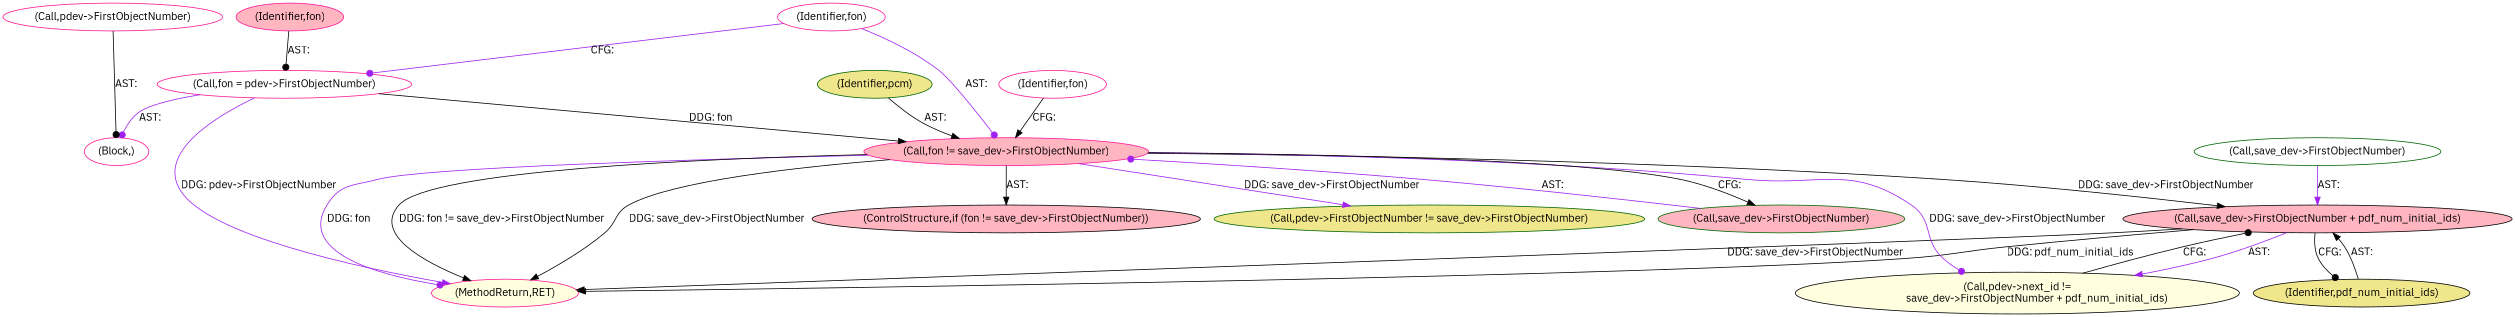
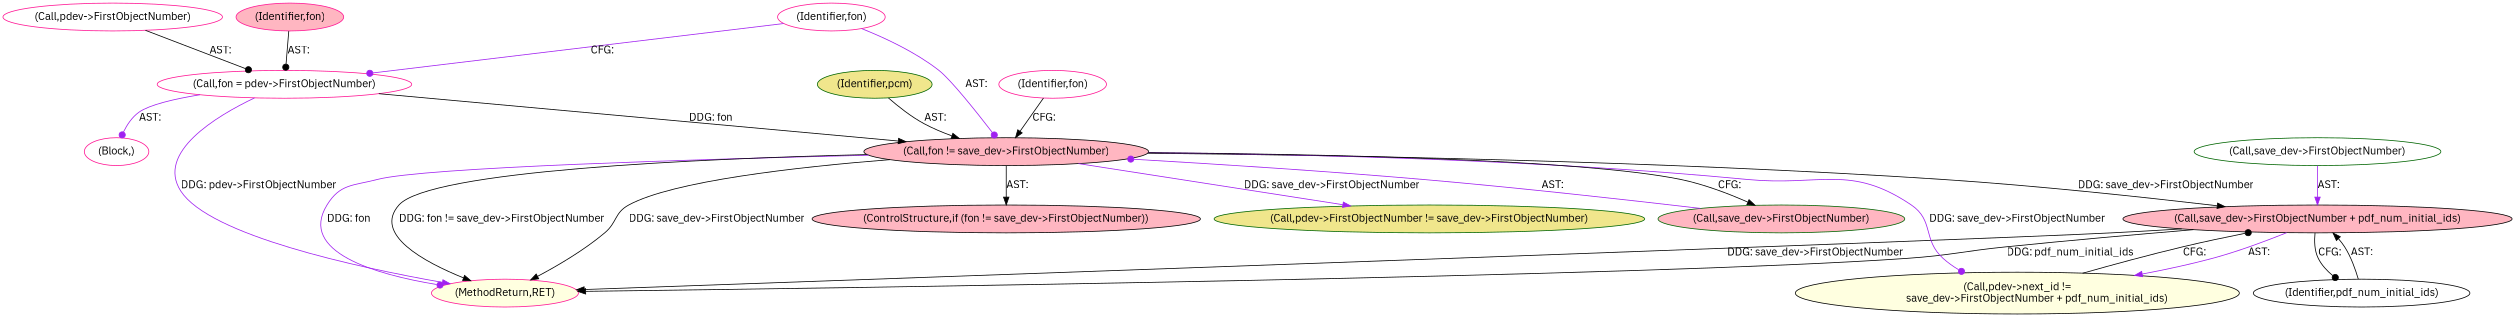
edge "(Call,pdev->FirstObjectNumber)" -> "(Block,)": now "(Call,pdev->FirstObjectNumber)" -> "(Call,fon = pdev->FirstObjectNumber)"
node "(Call,fon != save_dev->FirstObjectNumber)": color deeppink -> black
node "(Identifier,pdf_num_initial_ids)": fillcolor khaki -> white
